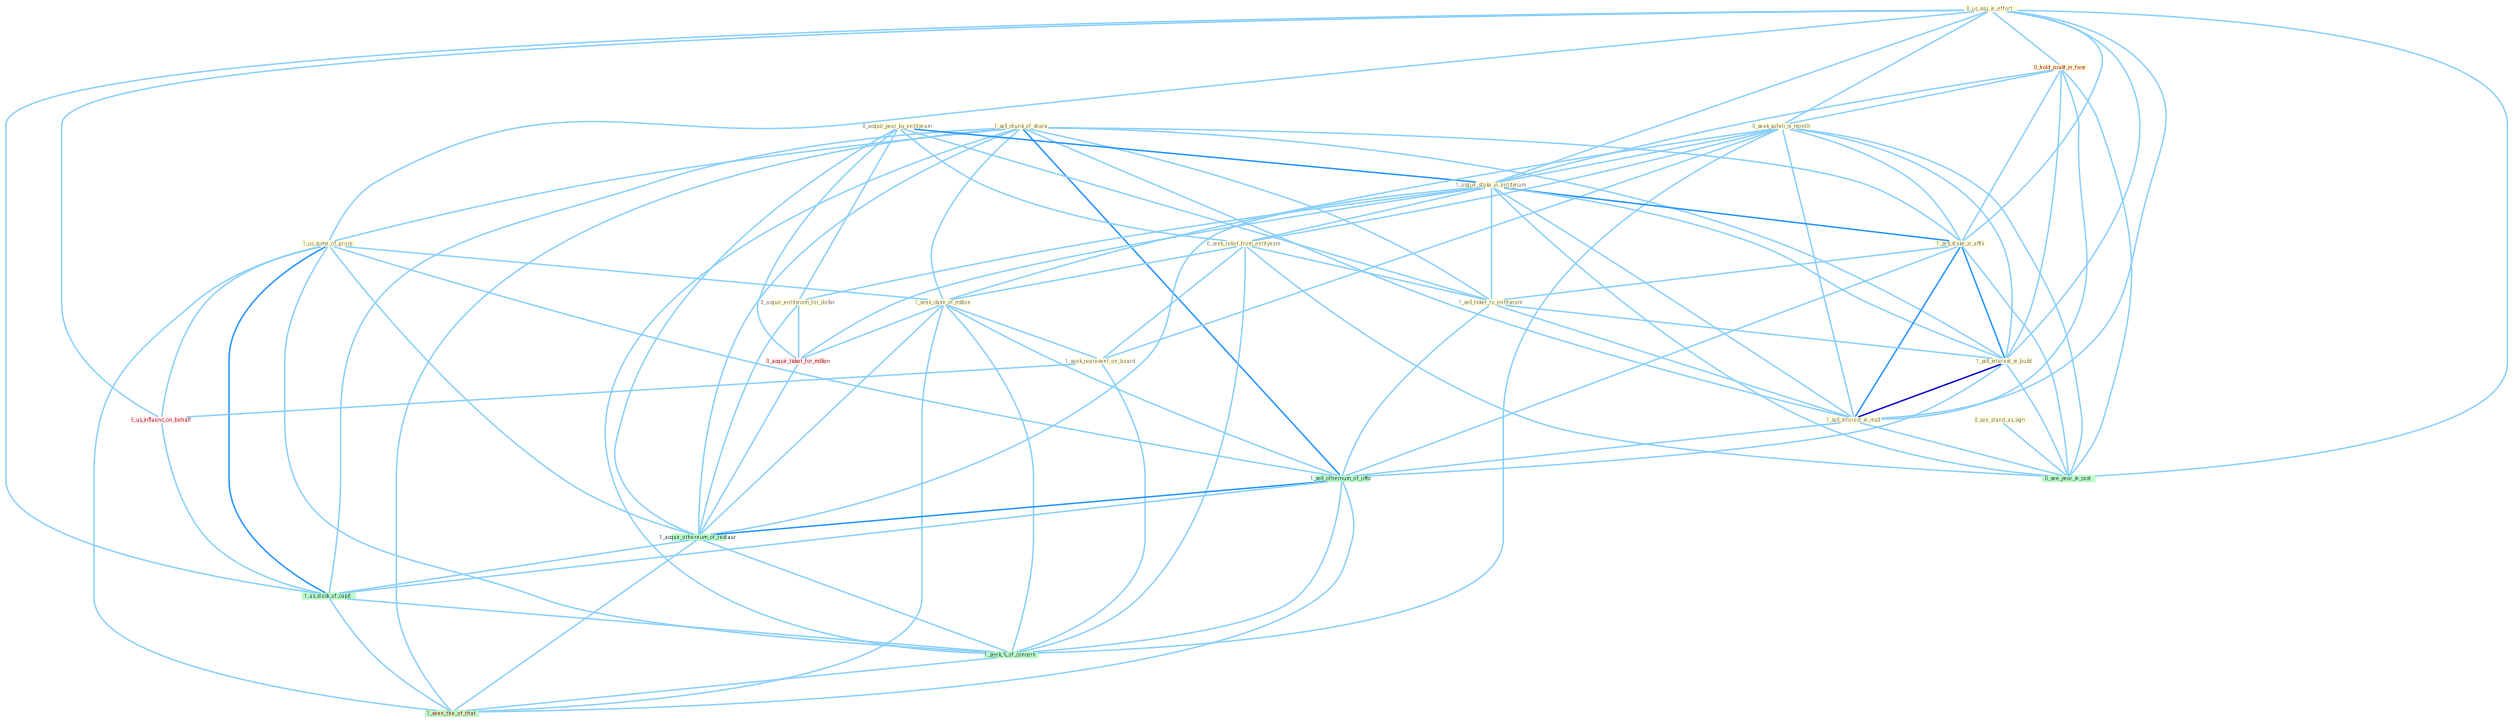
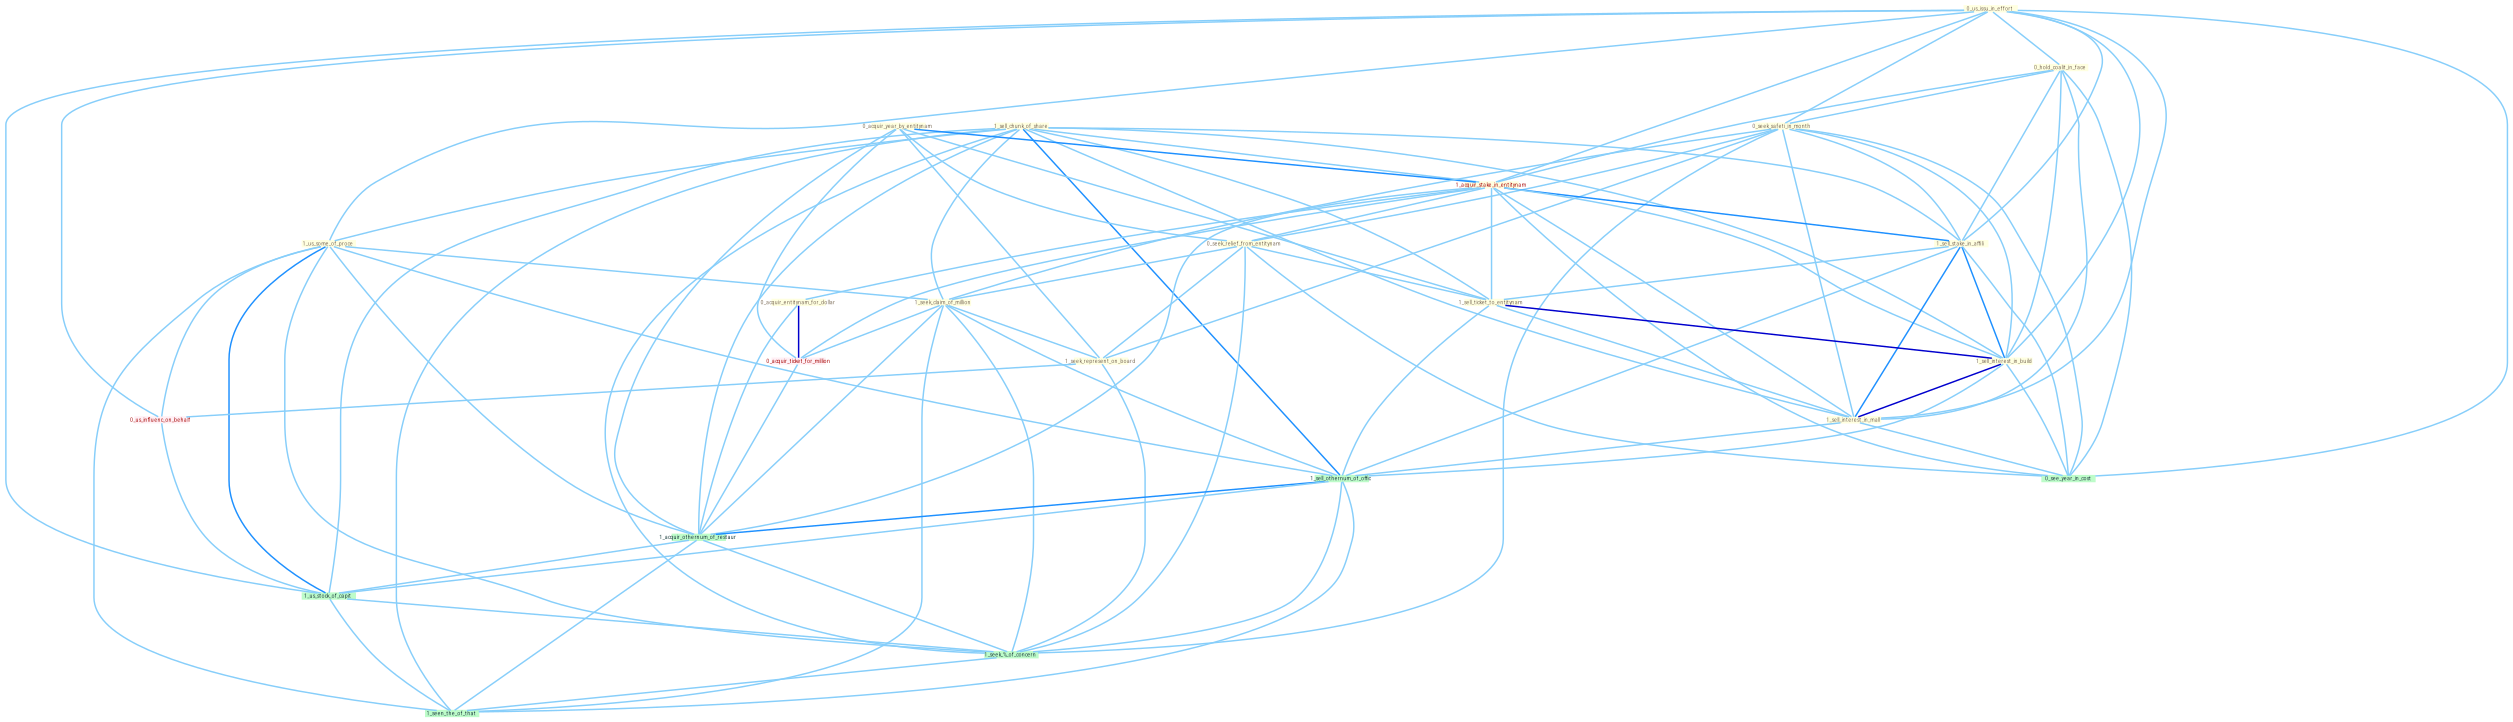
node "0_hold_coalit_in_face": fontcolor #b22222 -> #8b7d6b
edge "0_seek_safeti_in_month" -- "1_acquir_stake_in_entitynam": now "1_sell_chunk_of_share" -- "1_acquir_stake_in_entitynam"
node "1_acquir_stake_in_entitynam": fontcolor #8b7d6b -> #b22222
edge "0_acquir_year_by_entitynam" -- "0_acquir_entitynam_for_dollar": now "0_acquir_year_by_entitynam" -- "1_seek_represent_on_board"
edge "0_acquir_entitynam_for_dollar" -- "0_acquir_ticket_for_million": color #87cefa -> #0000cd
edge "1_sell_ticket_to_entitynam" -- "1_sell_interest_in_build": color #87cefa -> #0000cd
node "5_us_influenc_on_behalf": label "5_us_influenc_on_behalf" -> "0_us_influenc_on_behalf"
node "0_see_stand_as_sign": removed
node "1_seen_the_of_that": fontcolor #b22222 -> #2f4f4f
